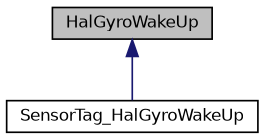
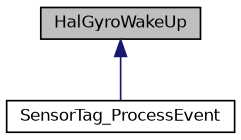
node "SensorTag_HalGyroWakeUp": label "SensorTag_HalGyroWakeUp" -> "SensorTag_ProcessEvent"
